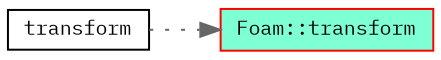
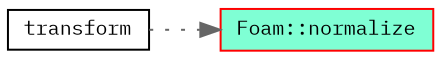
node "Foam::transform": label "Foam::transform" -> "Foam::normalize"
